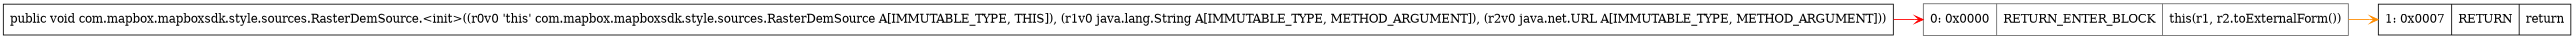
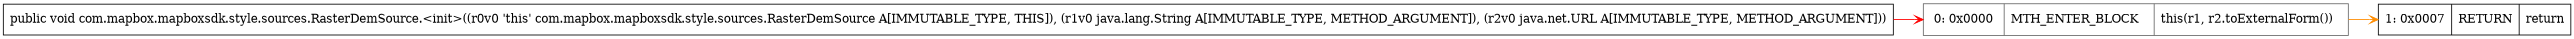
node "0: 0x0000": text "RETURN_ENTER_BLOCK" -> "MTH_ENTER_BLOCK"
